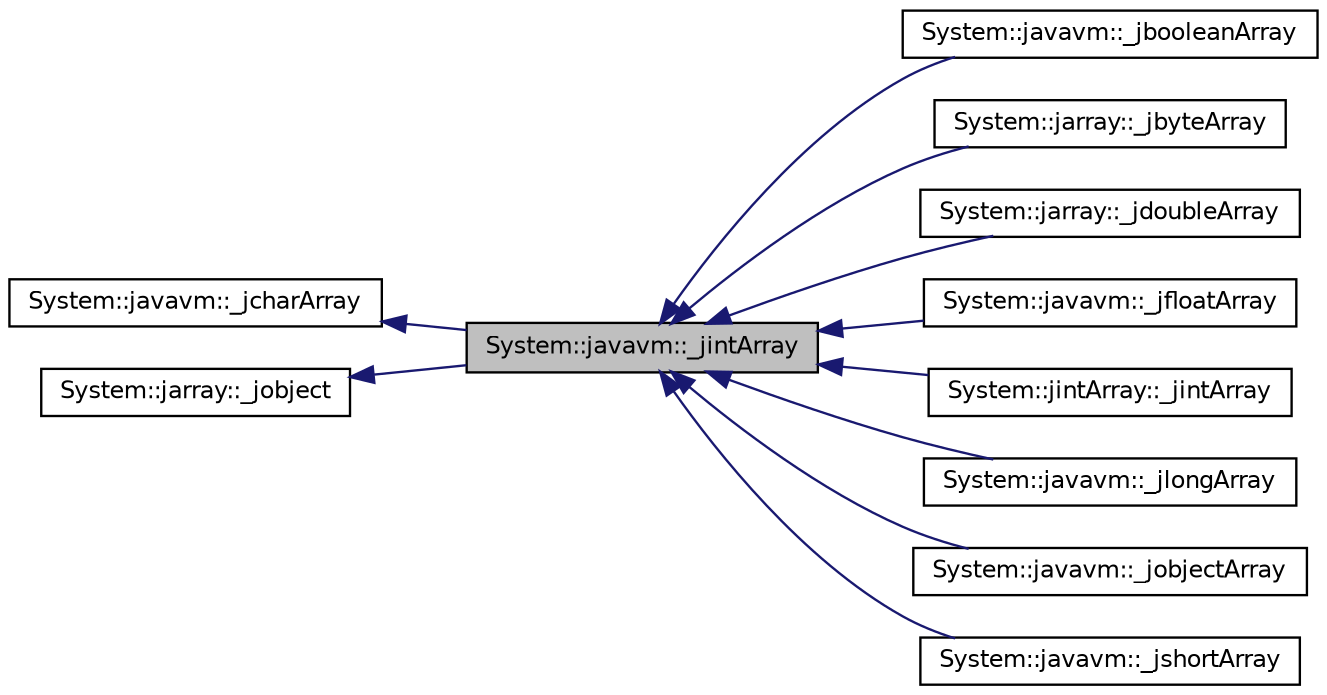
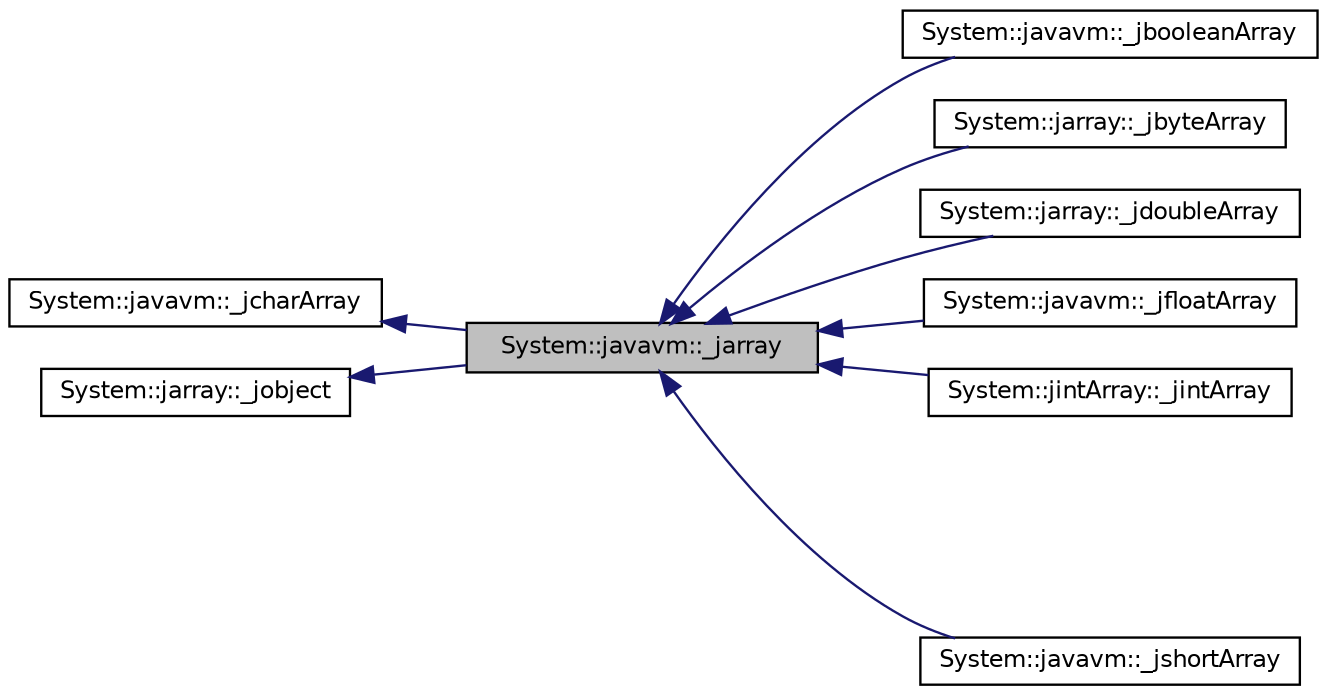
node "System::javavm::_jintArray": label "System::javavm::_jintArray" -> "System::javavm::_jarray"
node "System::javavm::_jlongArray": removed
node "System::javavm::_jobjectArray": removed
